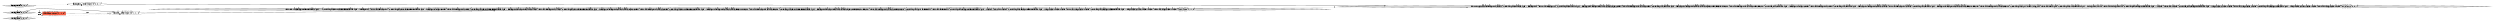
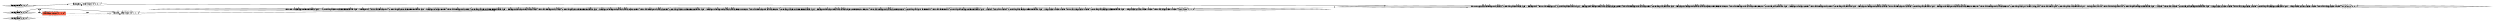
edge "decompressed['0', '0', '1']" -> "decompress = true@@@3@@@['0', '0', '1']": style dotted -> bold
edge "storingStatIn['1', '0', '0']" -> "Stat stat@@@2@@@['1', '1', '0']": now "decompressed['0', '0', '1']" -> "Stat stat@@@2@@@['1', '1', '0']"
